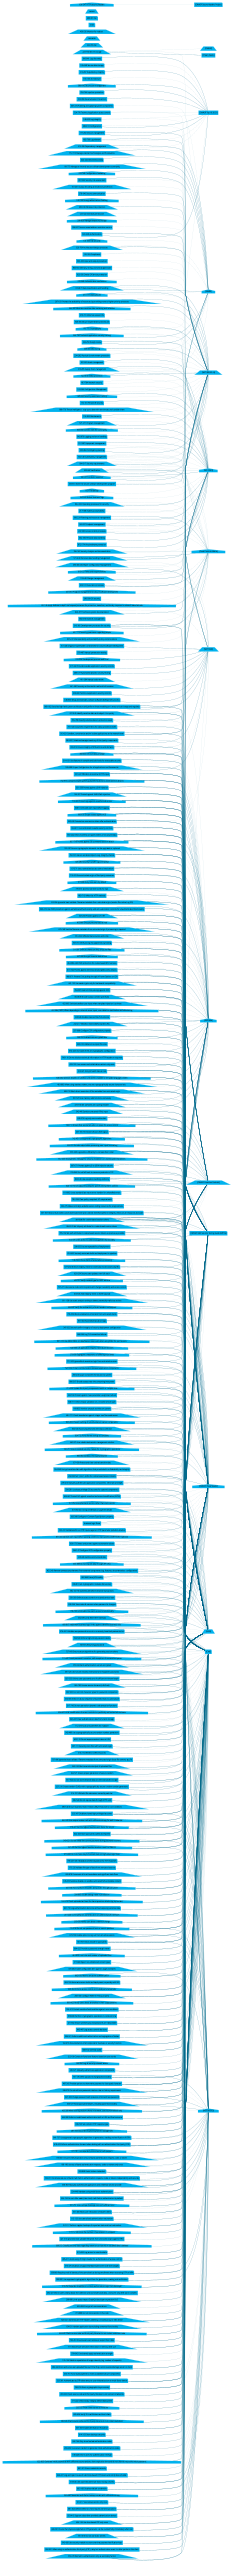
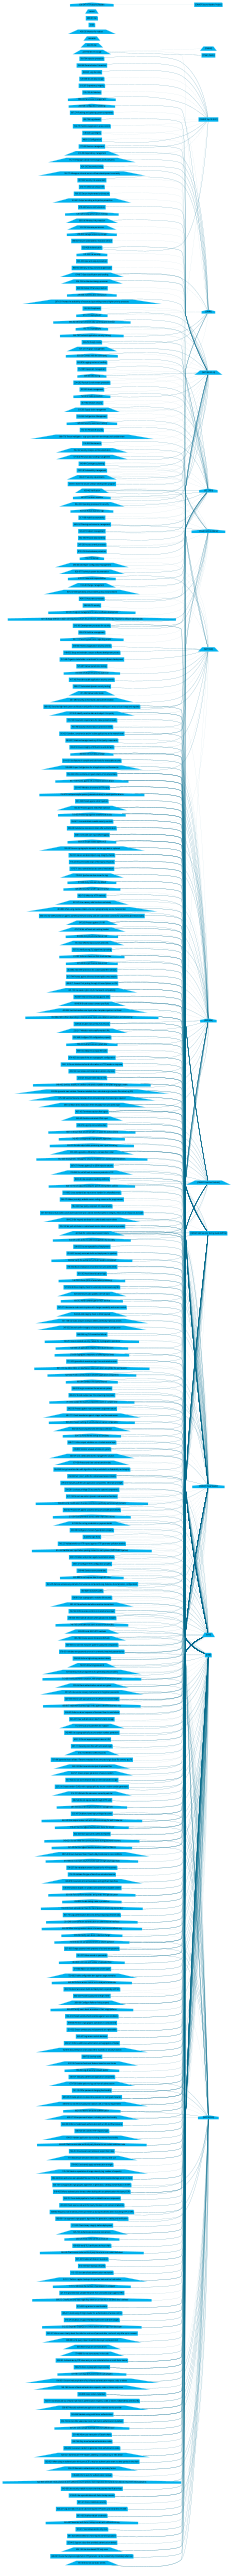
node "605-735 Authenticate all external connections": added
